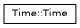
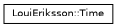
node "Time::Time": label "Time::Time" -> "LouiEriksson::Time"
